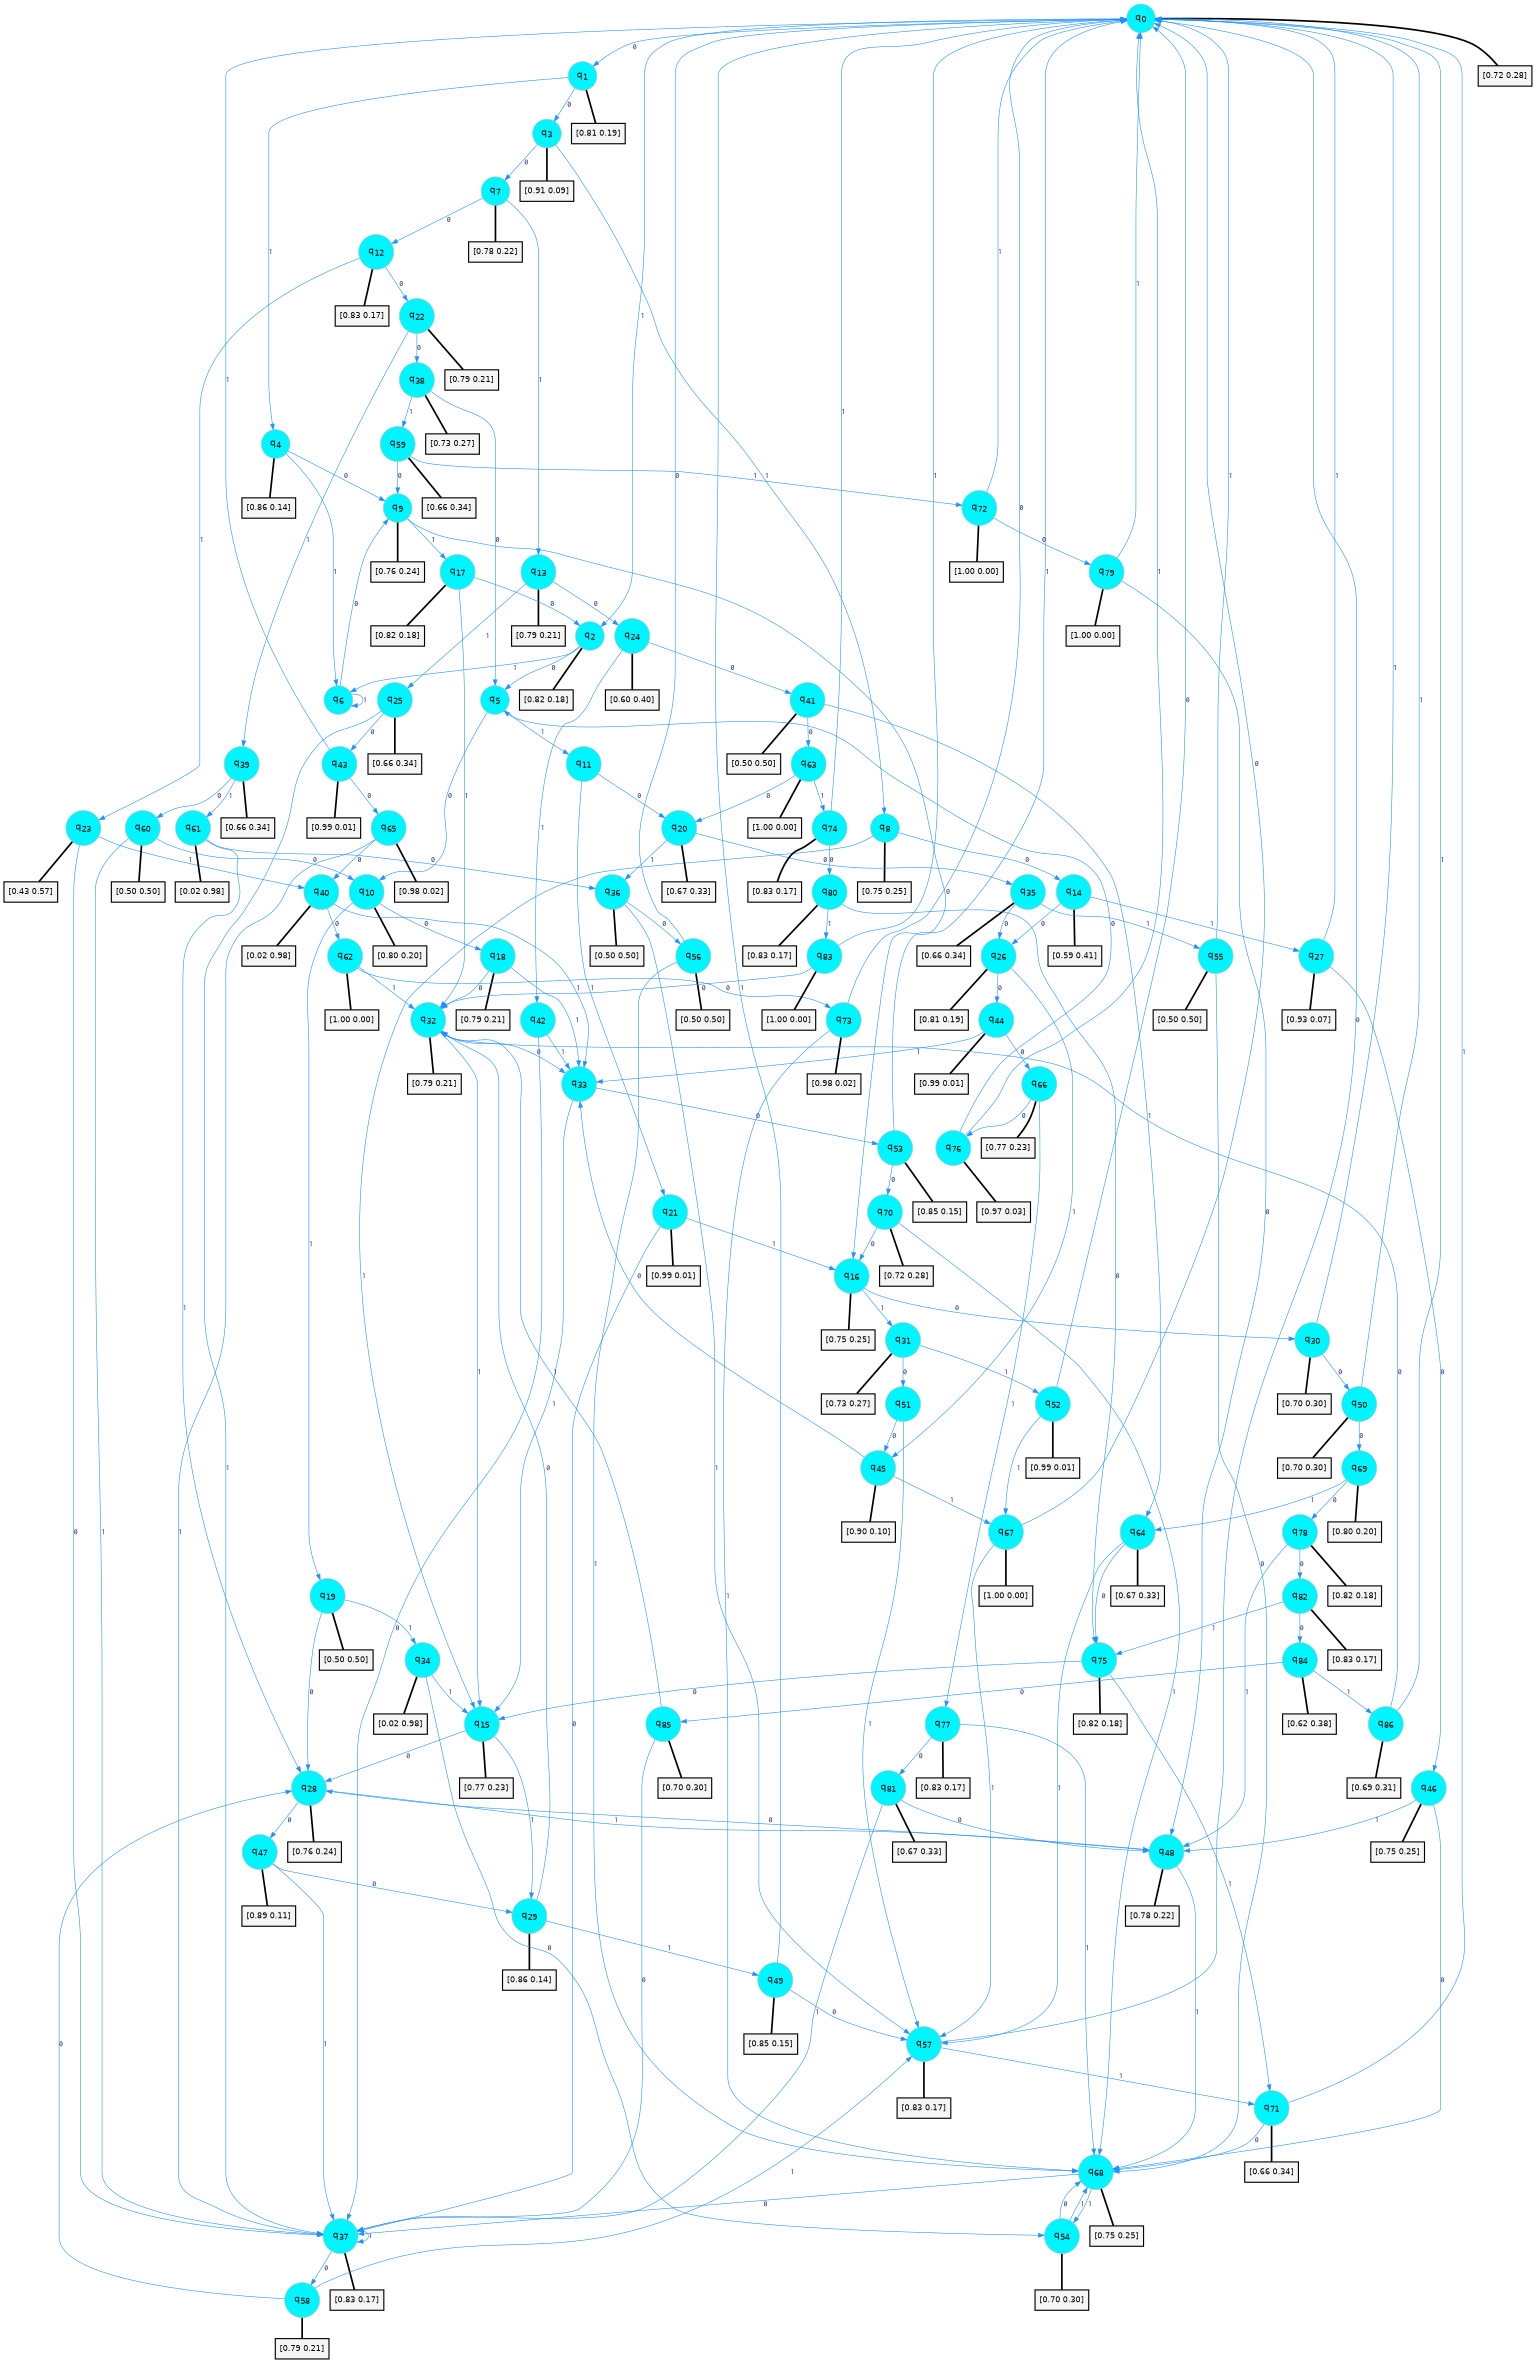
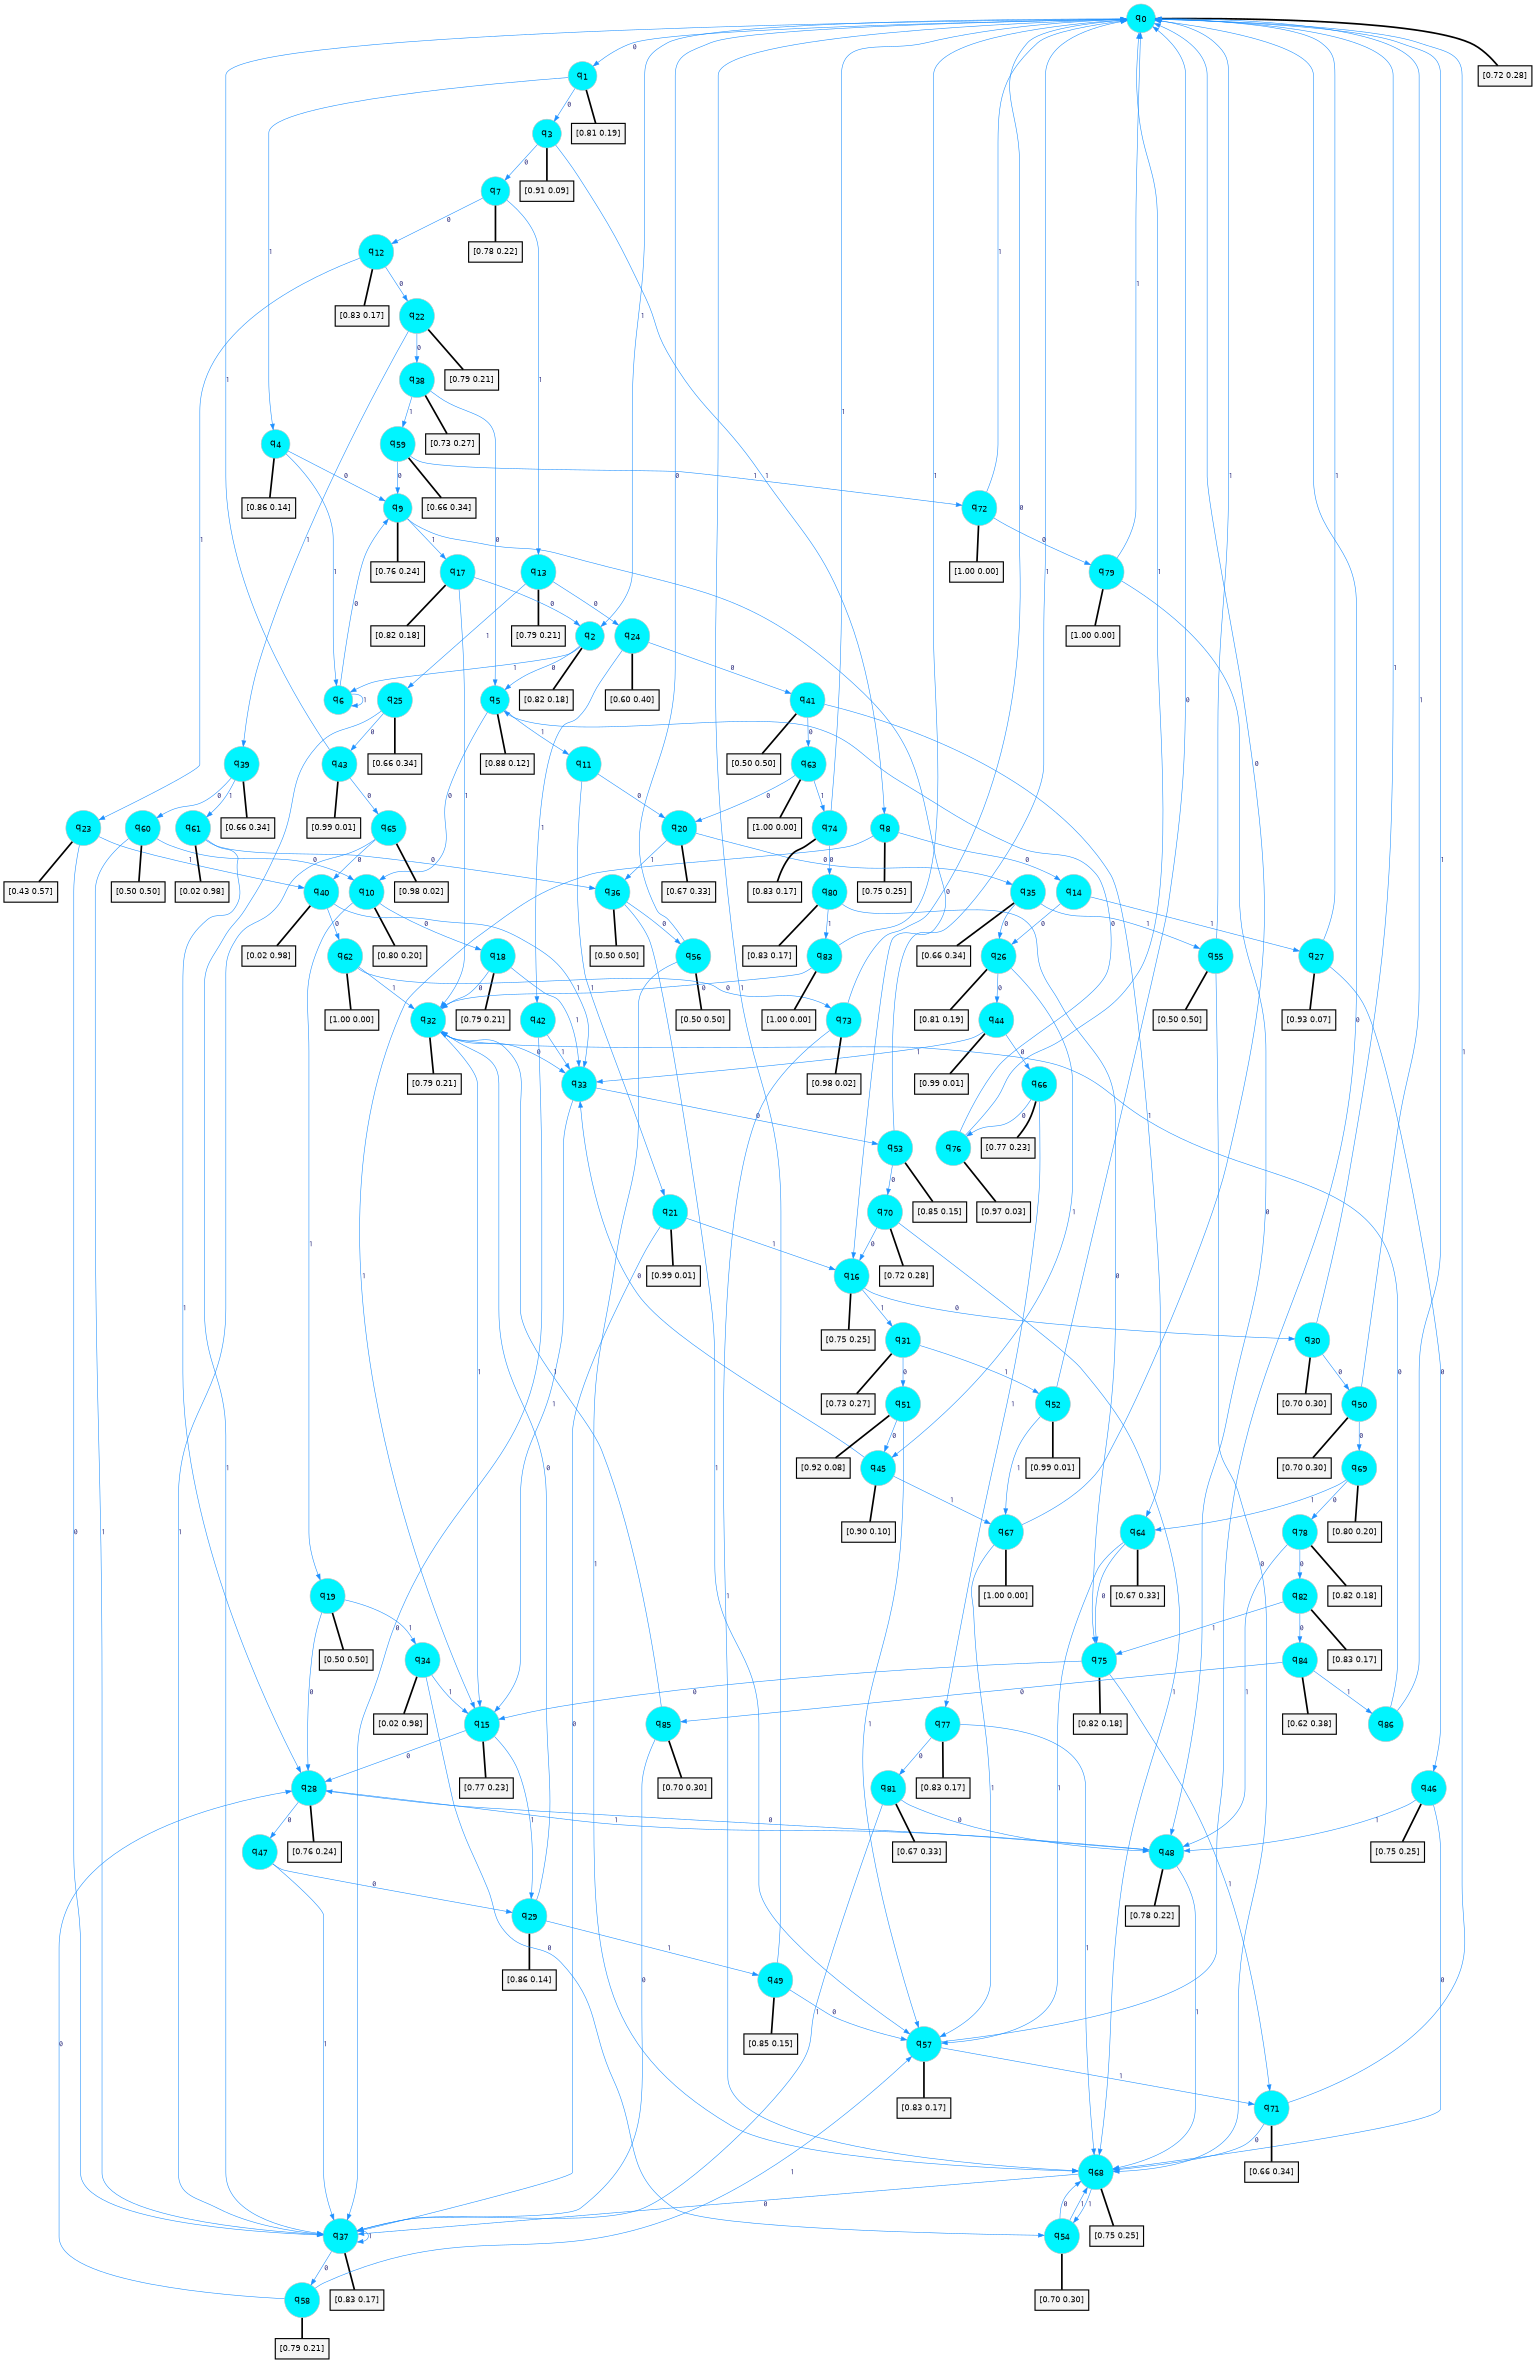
node "[0.88 0.12]": added
node "[0.59 0.41]": removed
node "[0.92 0.08]": added
node "[0.69 0.31]": removed
node "[0.89 0.11]": removed
